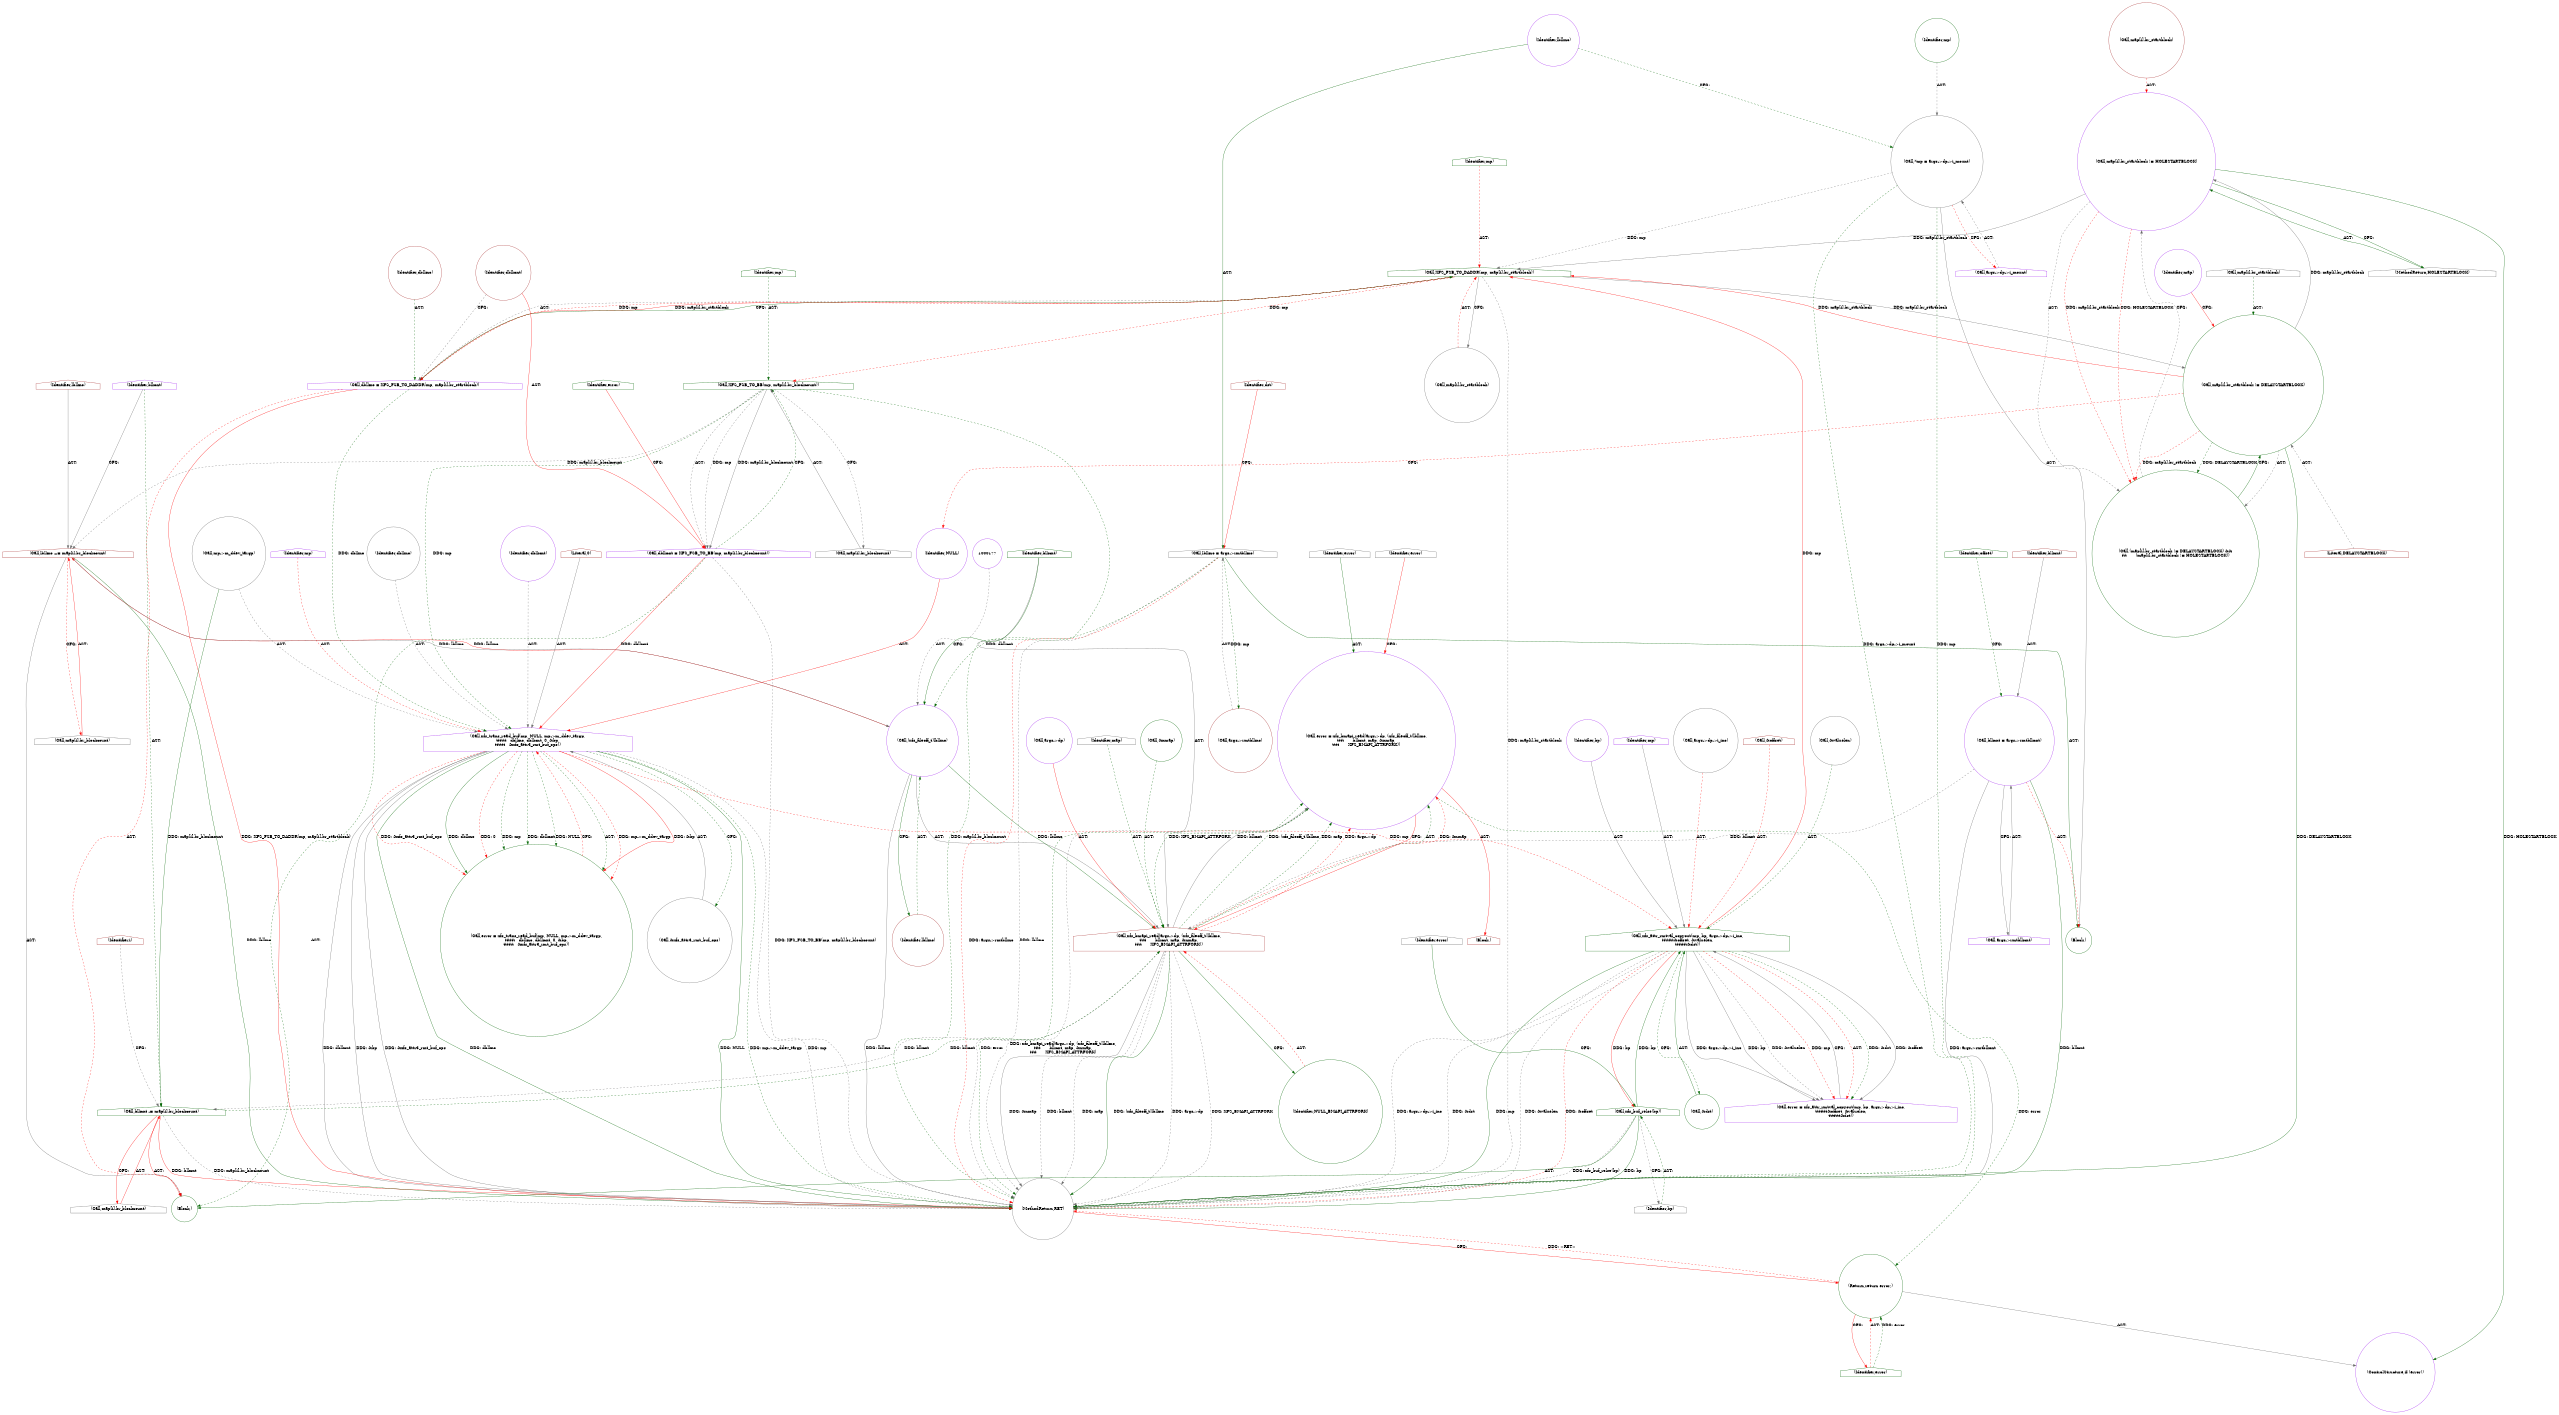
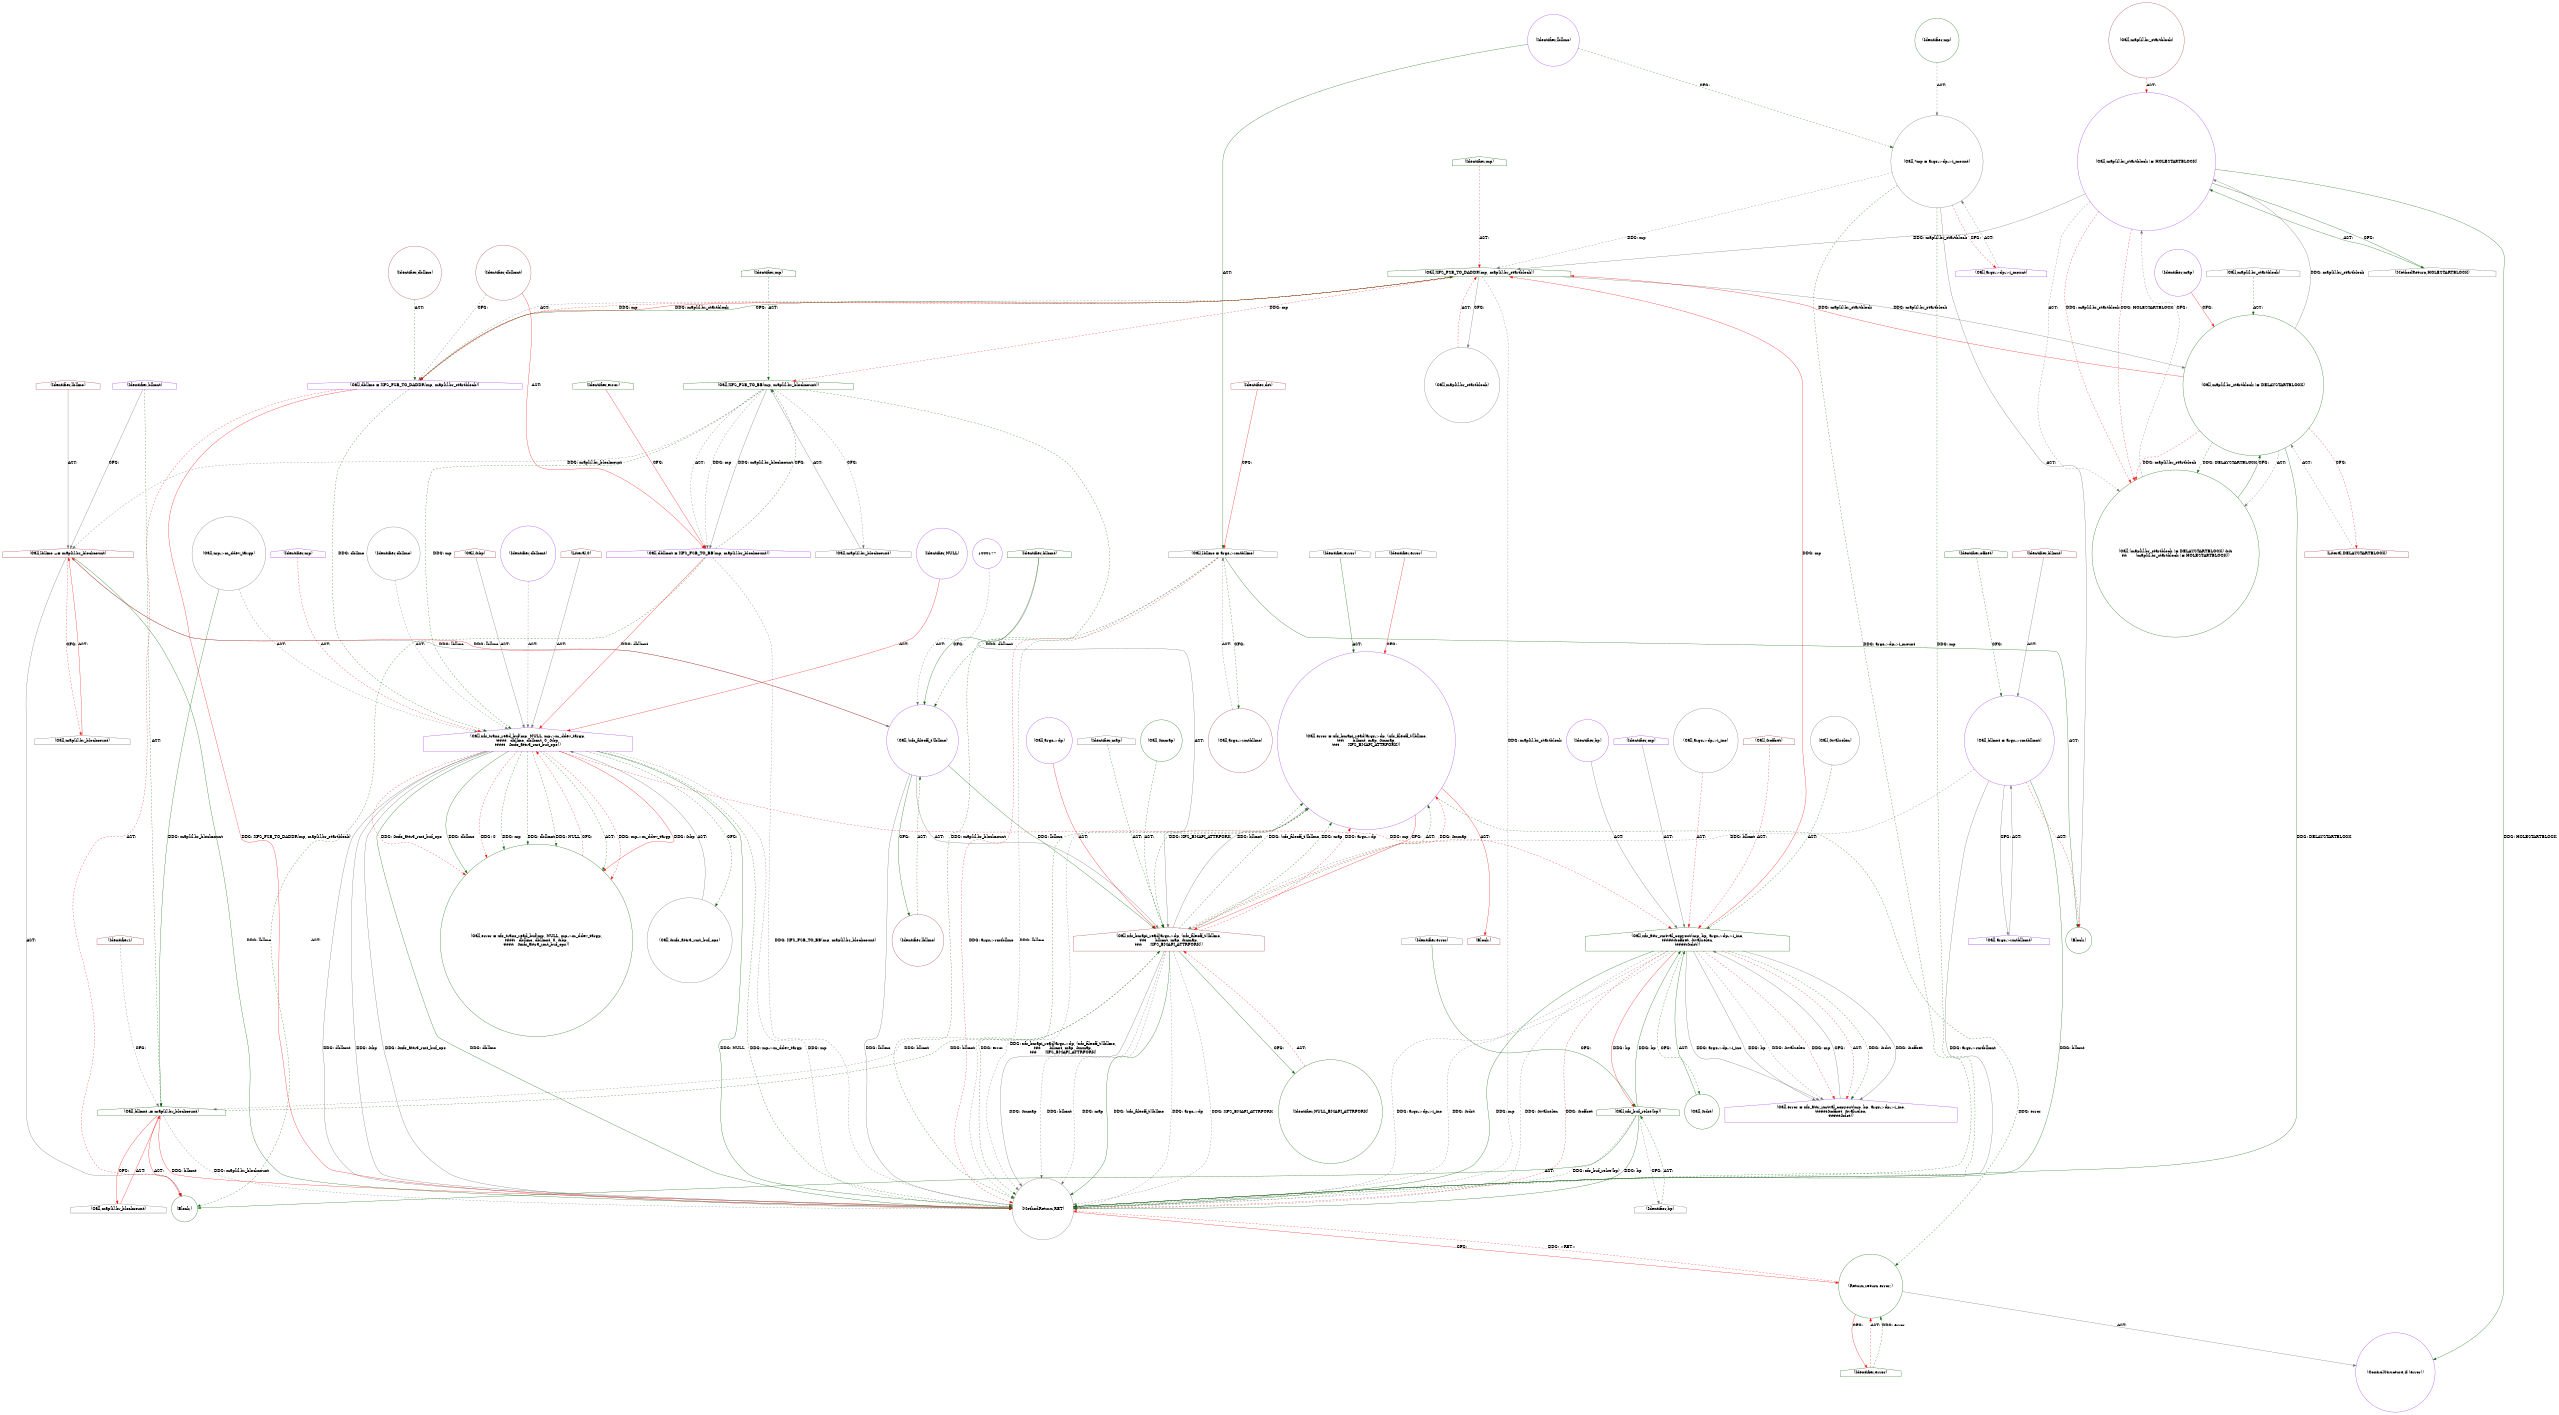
edge "(Call,map[i].br_startblock != DELAYSTARTBLOCK)" -> "(Identifier,NULL)": now "(Call,map[i].br_startblock != DELAYSTARTBLOCK)" -> "(Literal,DELAYSTARTBLOCK)"
node "(Call,&bp)": added
edge "(Call,lblkno = args->rmtblkno)" -> "(Call,args->rmtblkno)": label "DDG: mp" -> "CFG: "
